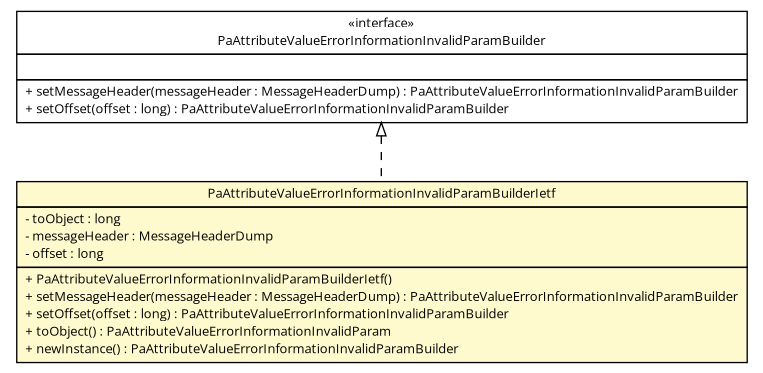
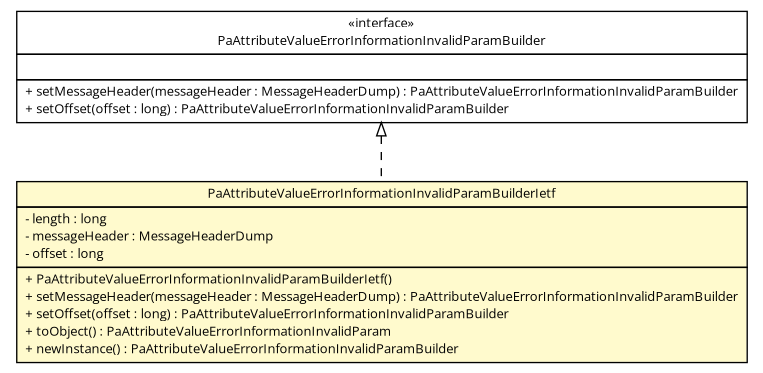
node "PaAttributeValueErrorInformationInvalidParamBuilderIetf": text "- toObject : long" -> "- length : long"
